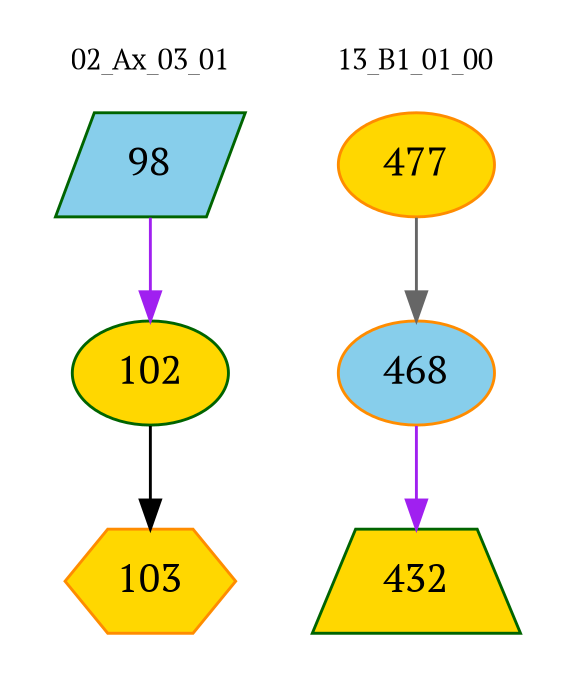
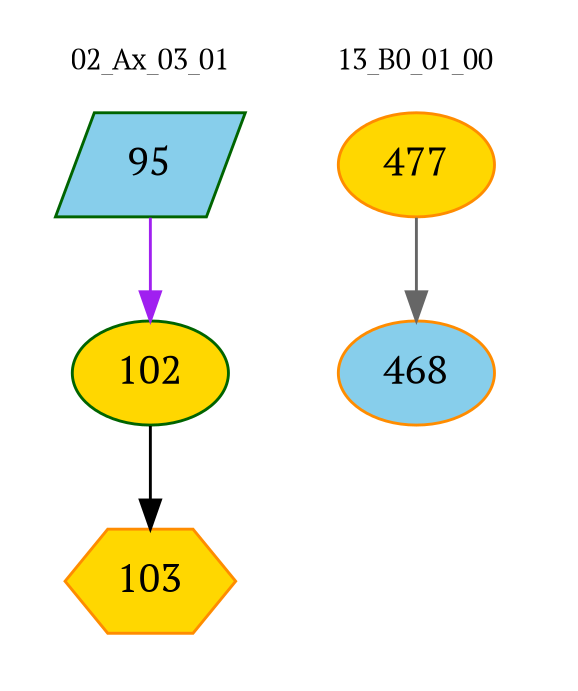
cluster "13_B1_01_00": label "13_B1_01_00" -> "13_B0_01_00"
node "98": label "98" -> "95"
node "432": removed
